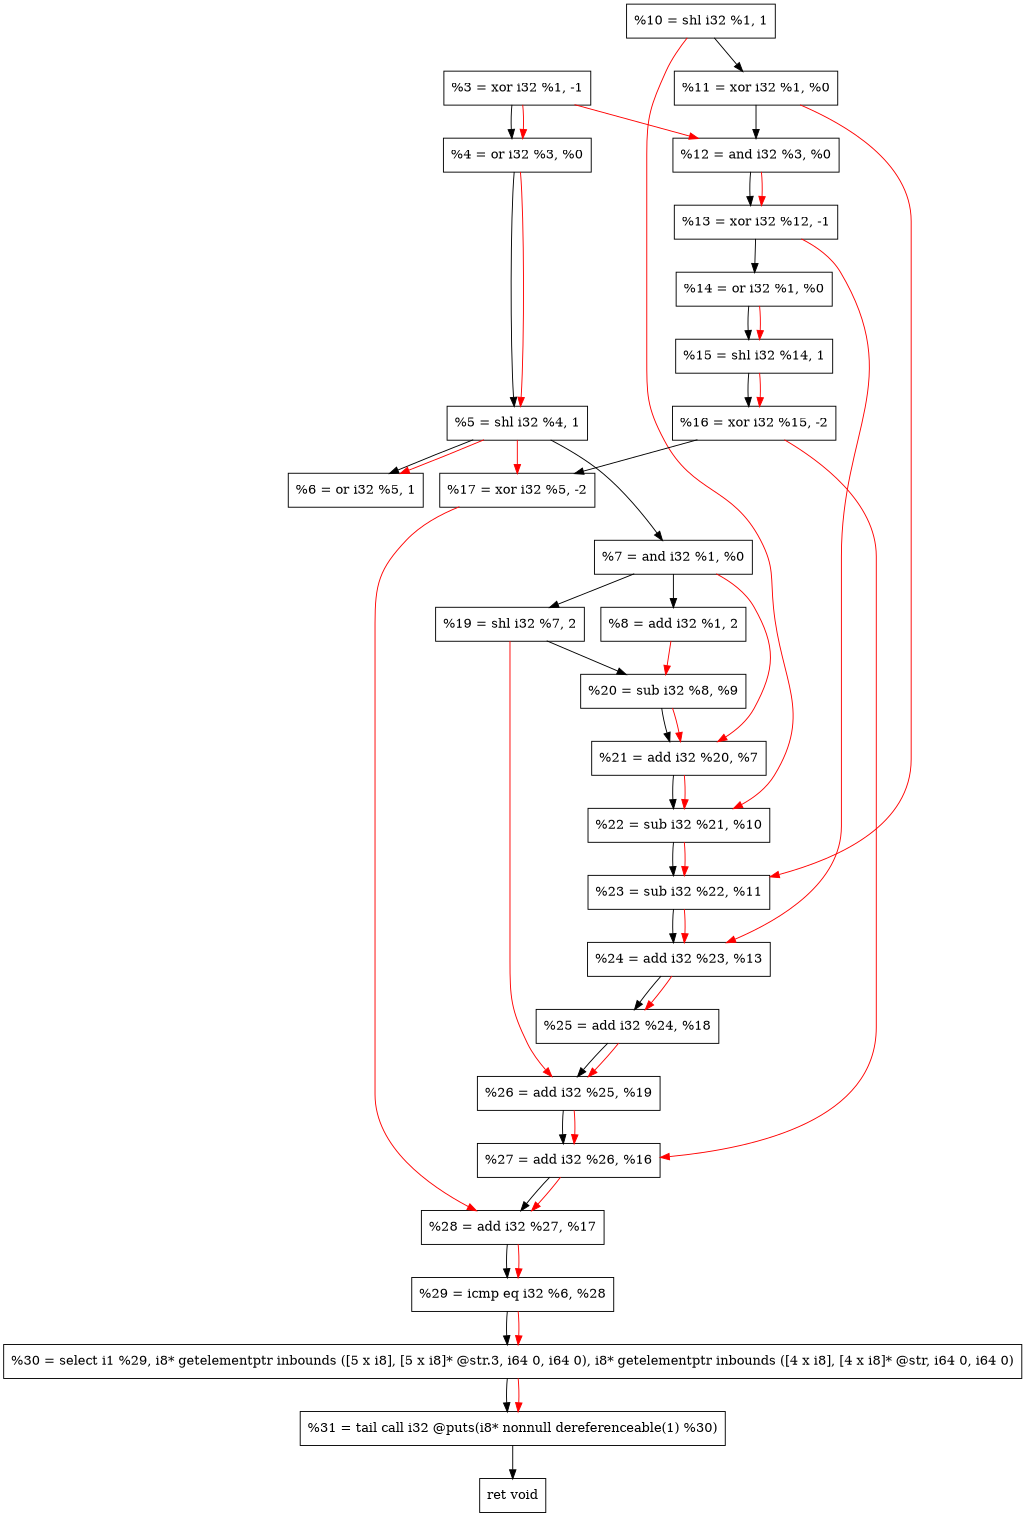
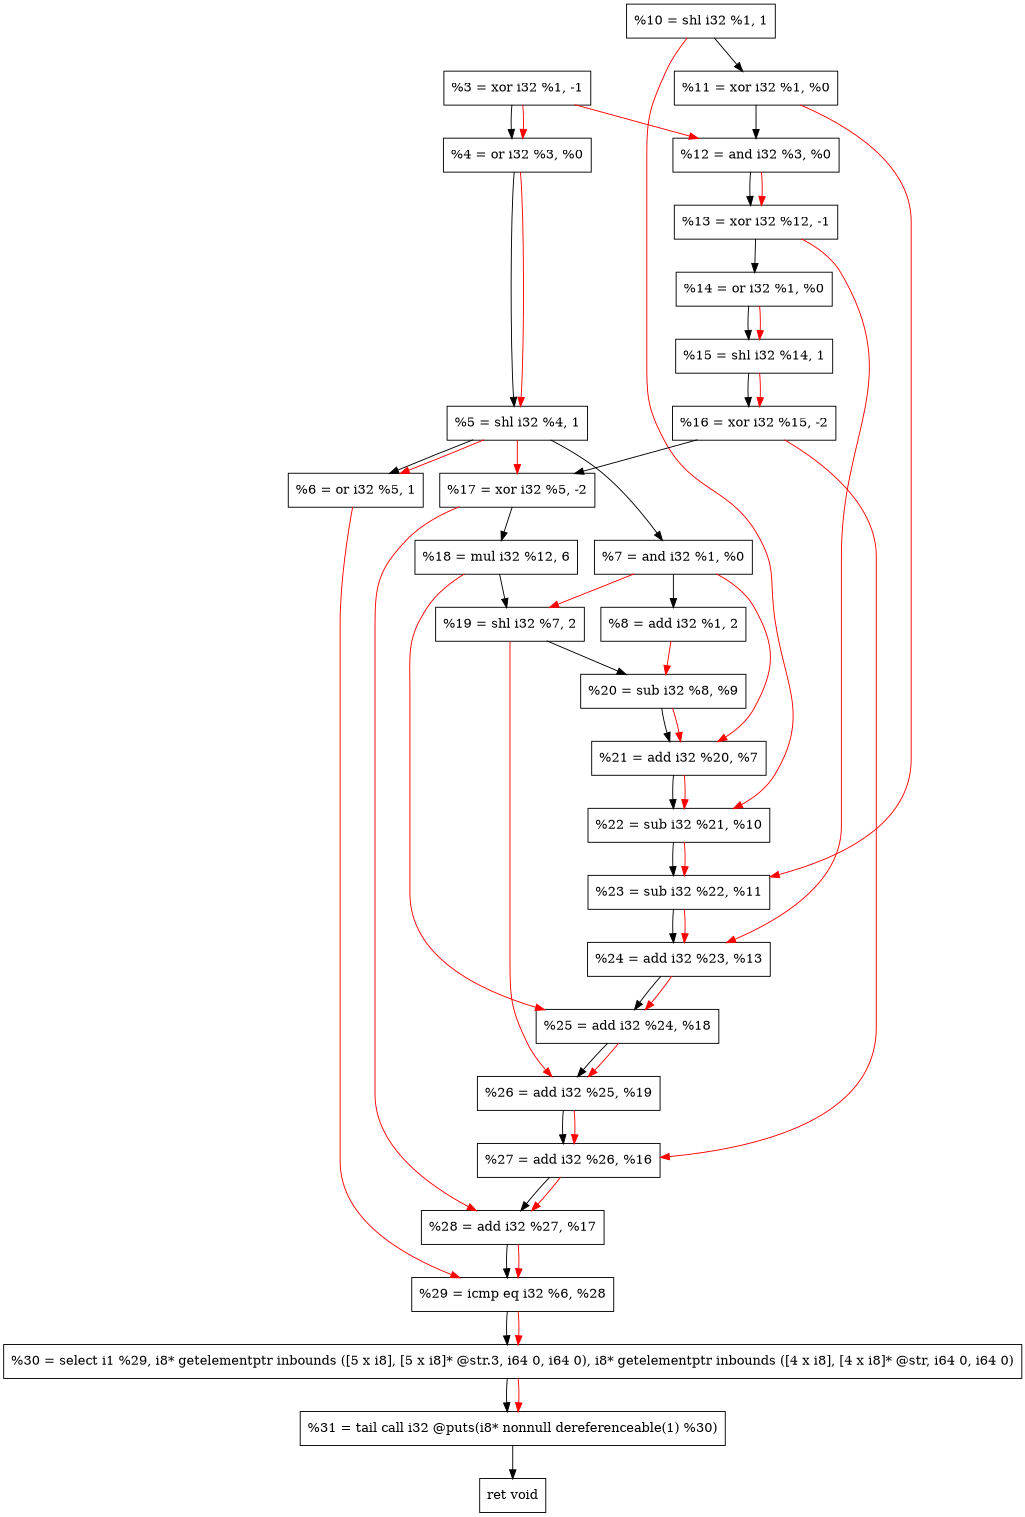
node "%18 = mul i32 %12, 6": added
edge "%7 = and i32 %1, %0" -> "%19 = shl i32 %7, 2": color black -> red
edge "%6 = or i32 %5, 1" -> "%29 = icmp eq i32 %6, %28": added
